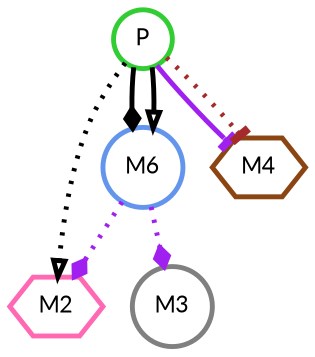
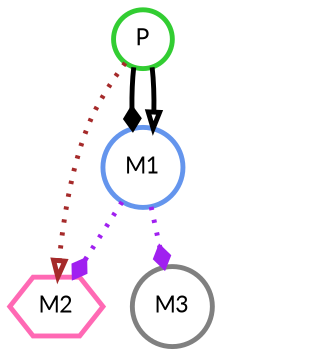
edge "P" -> "M2": color black -> brown
node "M6": label "M6" -> "M1"
node "M4": removed
